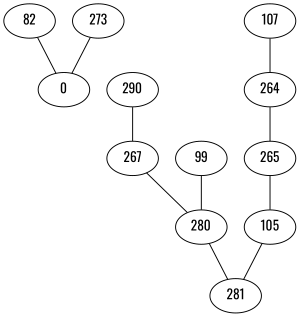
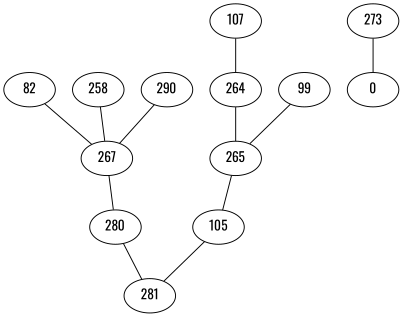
edge "82" -- "0": now "82" -- "267"
node "258": added
edge "99" -- "280": now "99" -- "265"
